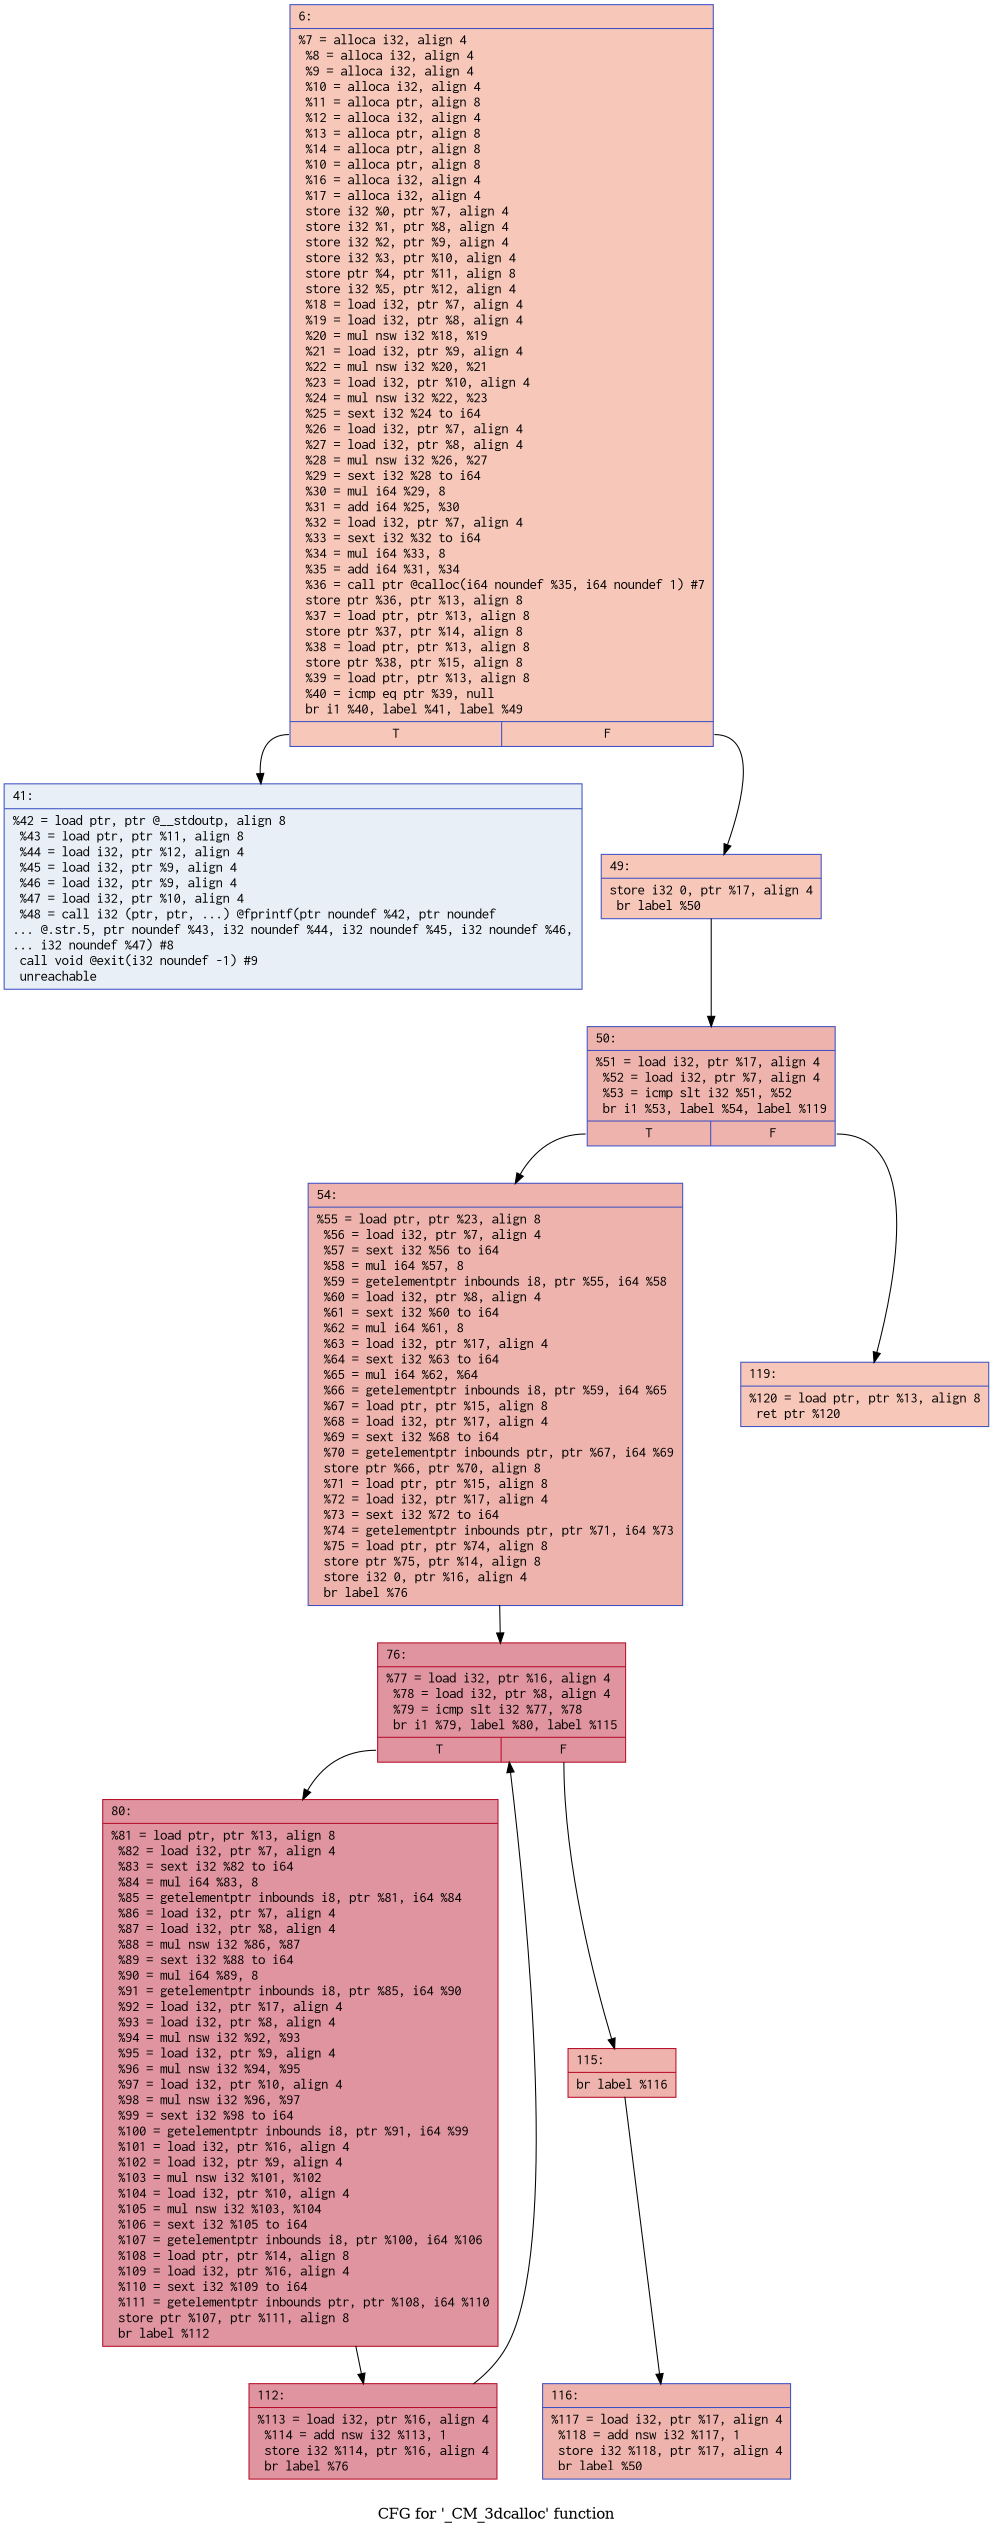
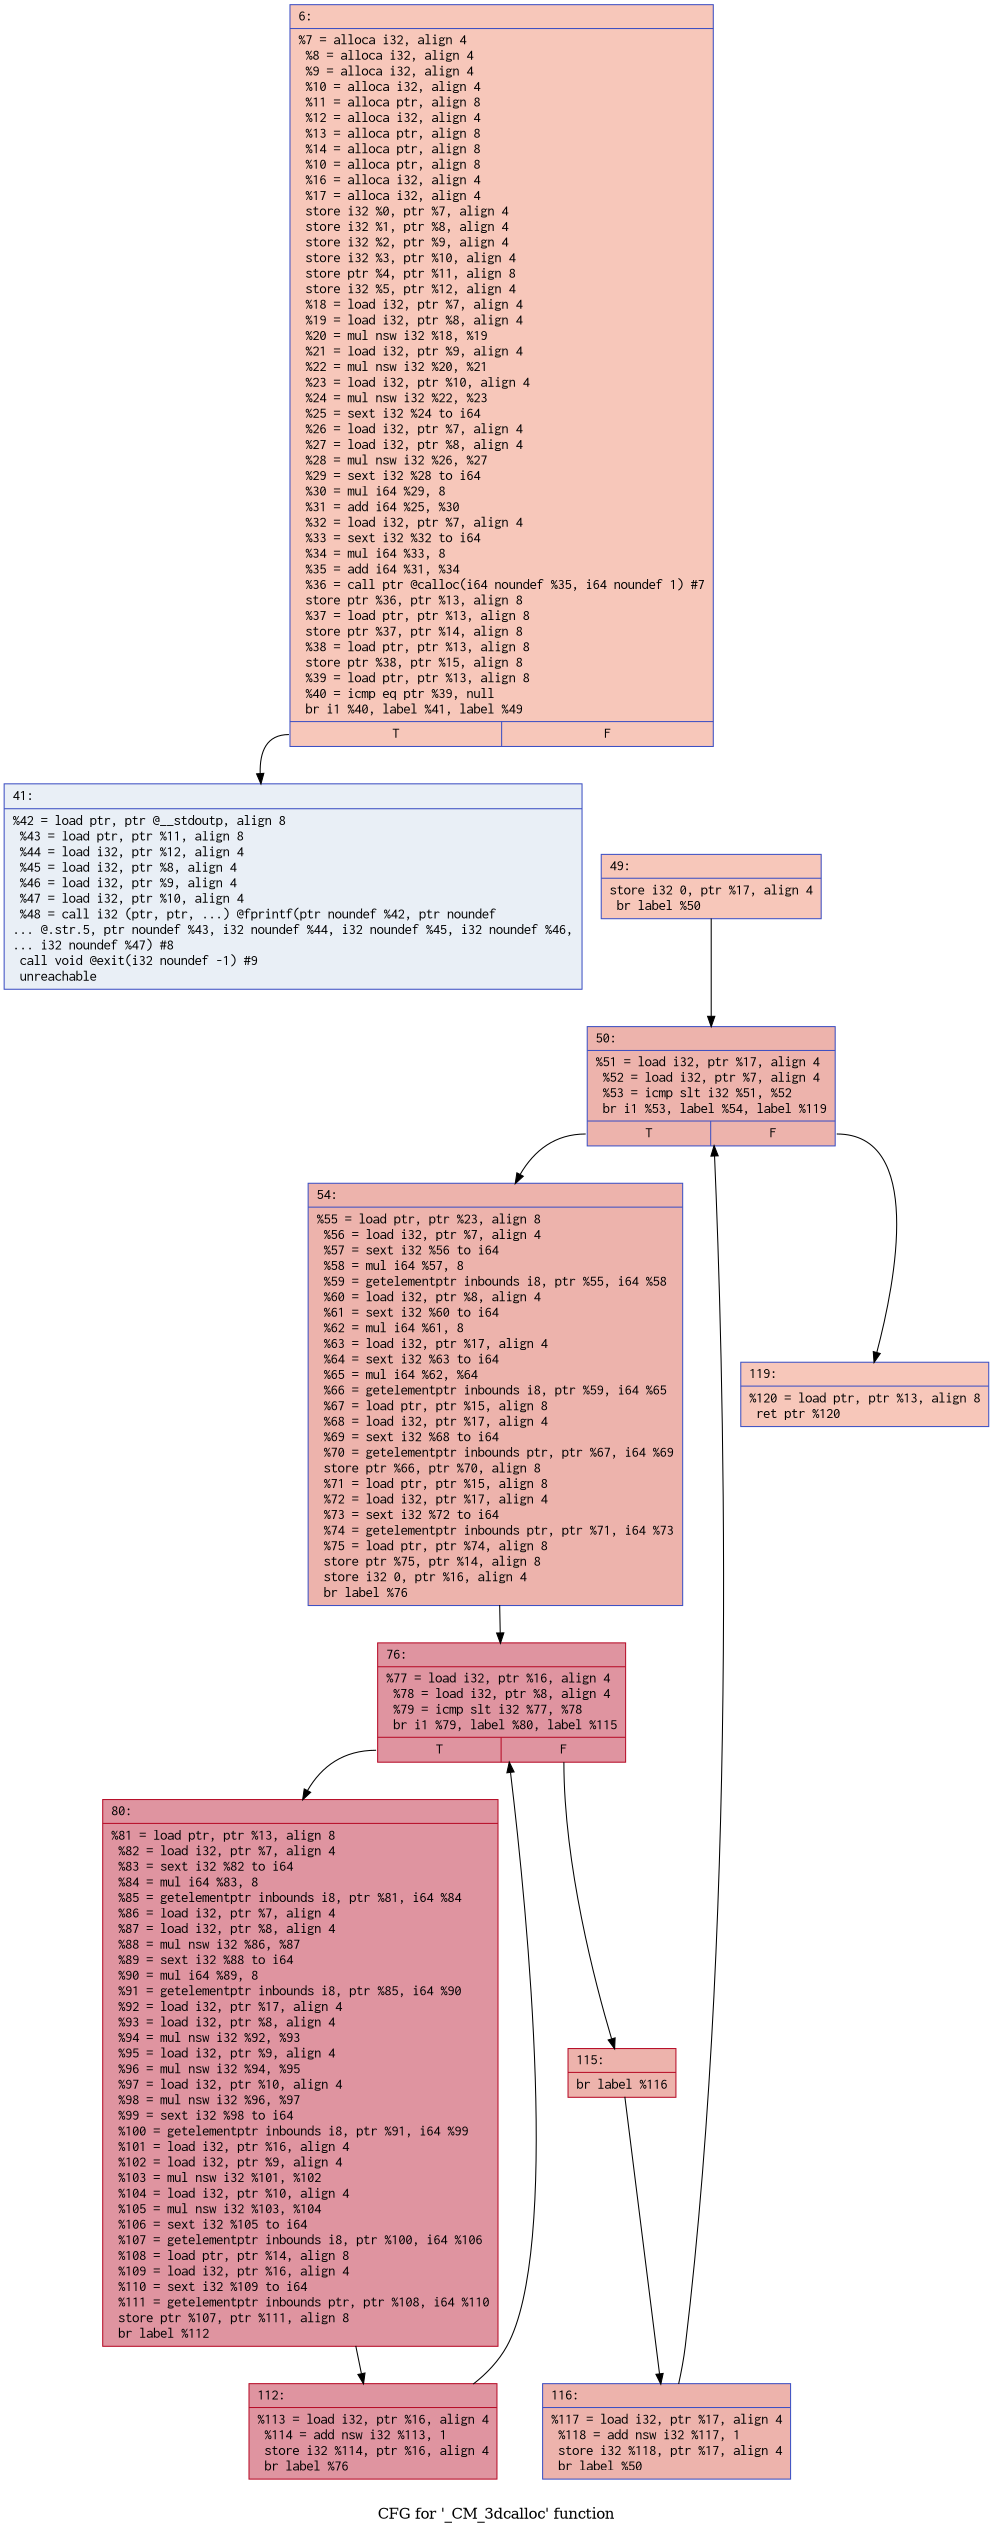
edge "6:" -> "49:": removed
node "41:": text "%45 = load i32, ptr %9, align 4" -> "%45 = load i32, ptr %8, align 4"
edge "116:" -> "50:": added
